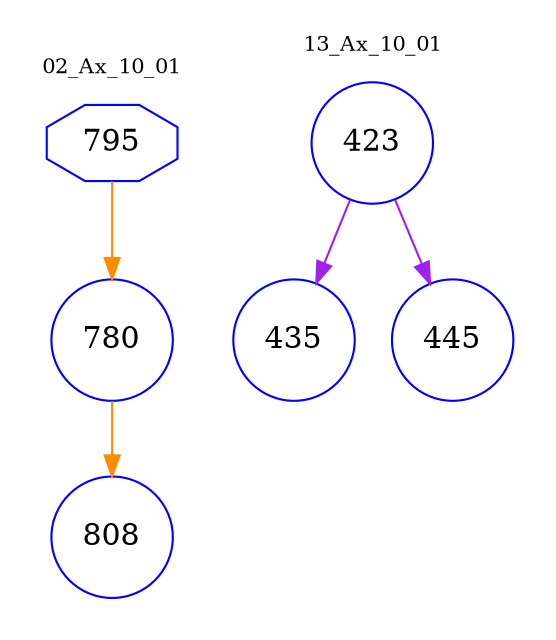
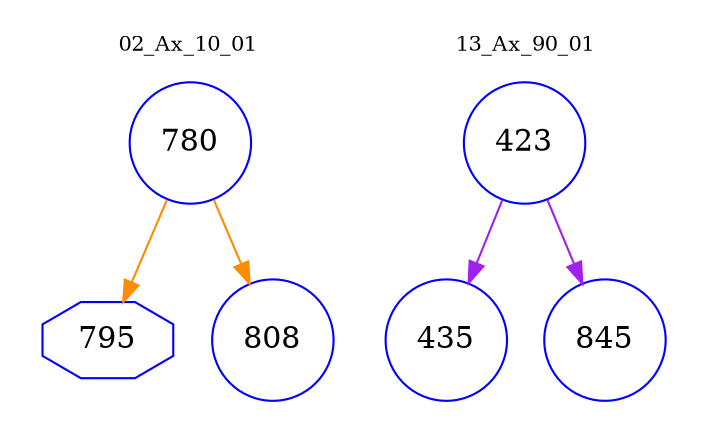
cluster "13_Ax_10_01": label "13_Ax_10_01" -> "13_Ax_90_01"
edge "795" -> "780": reversed
node "445": label "445" -> "845"
